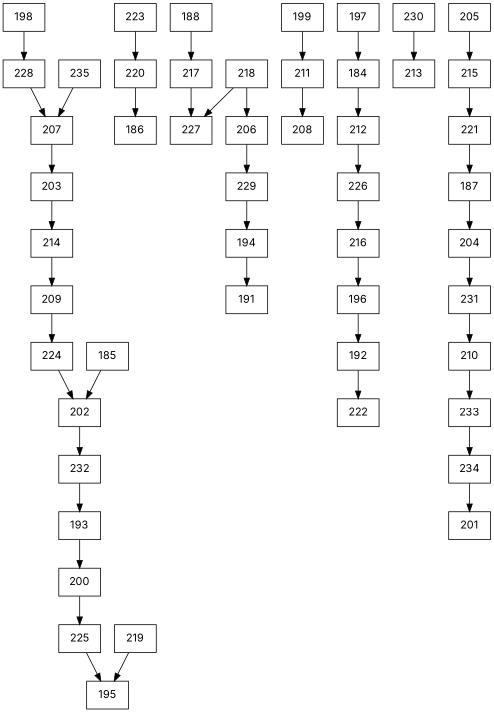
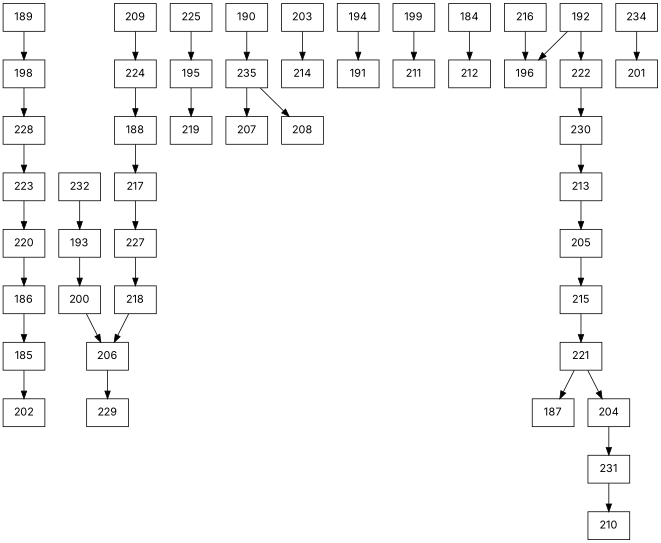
node "189": added
node "190": added
node "197": removed
edge "211" -> "208": now "235" -> "208"
edge "222" -> "230": added
edge "228" -> "207": now "228" -> "223"
edge "218" -> "227": reversed
edge "207" -> "203": removed
node "226": removed
edge "229" -> "194": removed
edge "187" -> "204": now "221" -> "204"
edge "213" -> "205": added
edge "214" -> "209": removed
edge "186" -> "185": added
edge "196" -> "192": reversed
edge "224" -> "202": now "224" -> "188"
node "233": removed
edge "202" -> "232": removed
edge "200" -> "225": now "200" -> "206"
edge "219" -> "195": reversed
